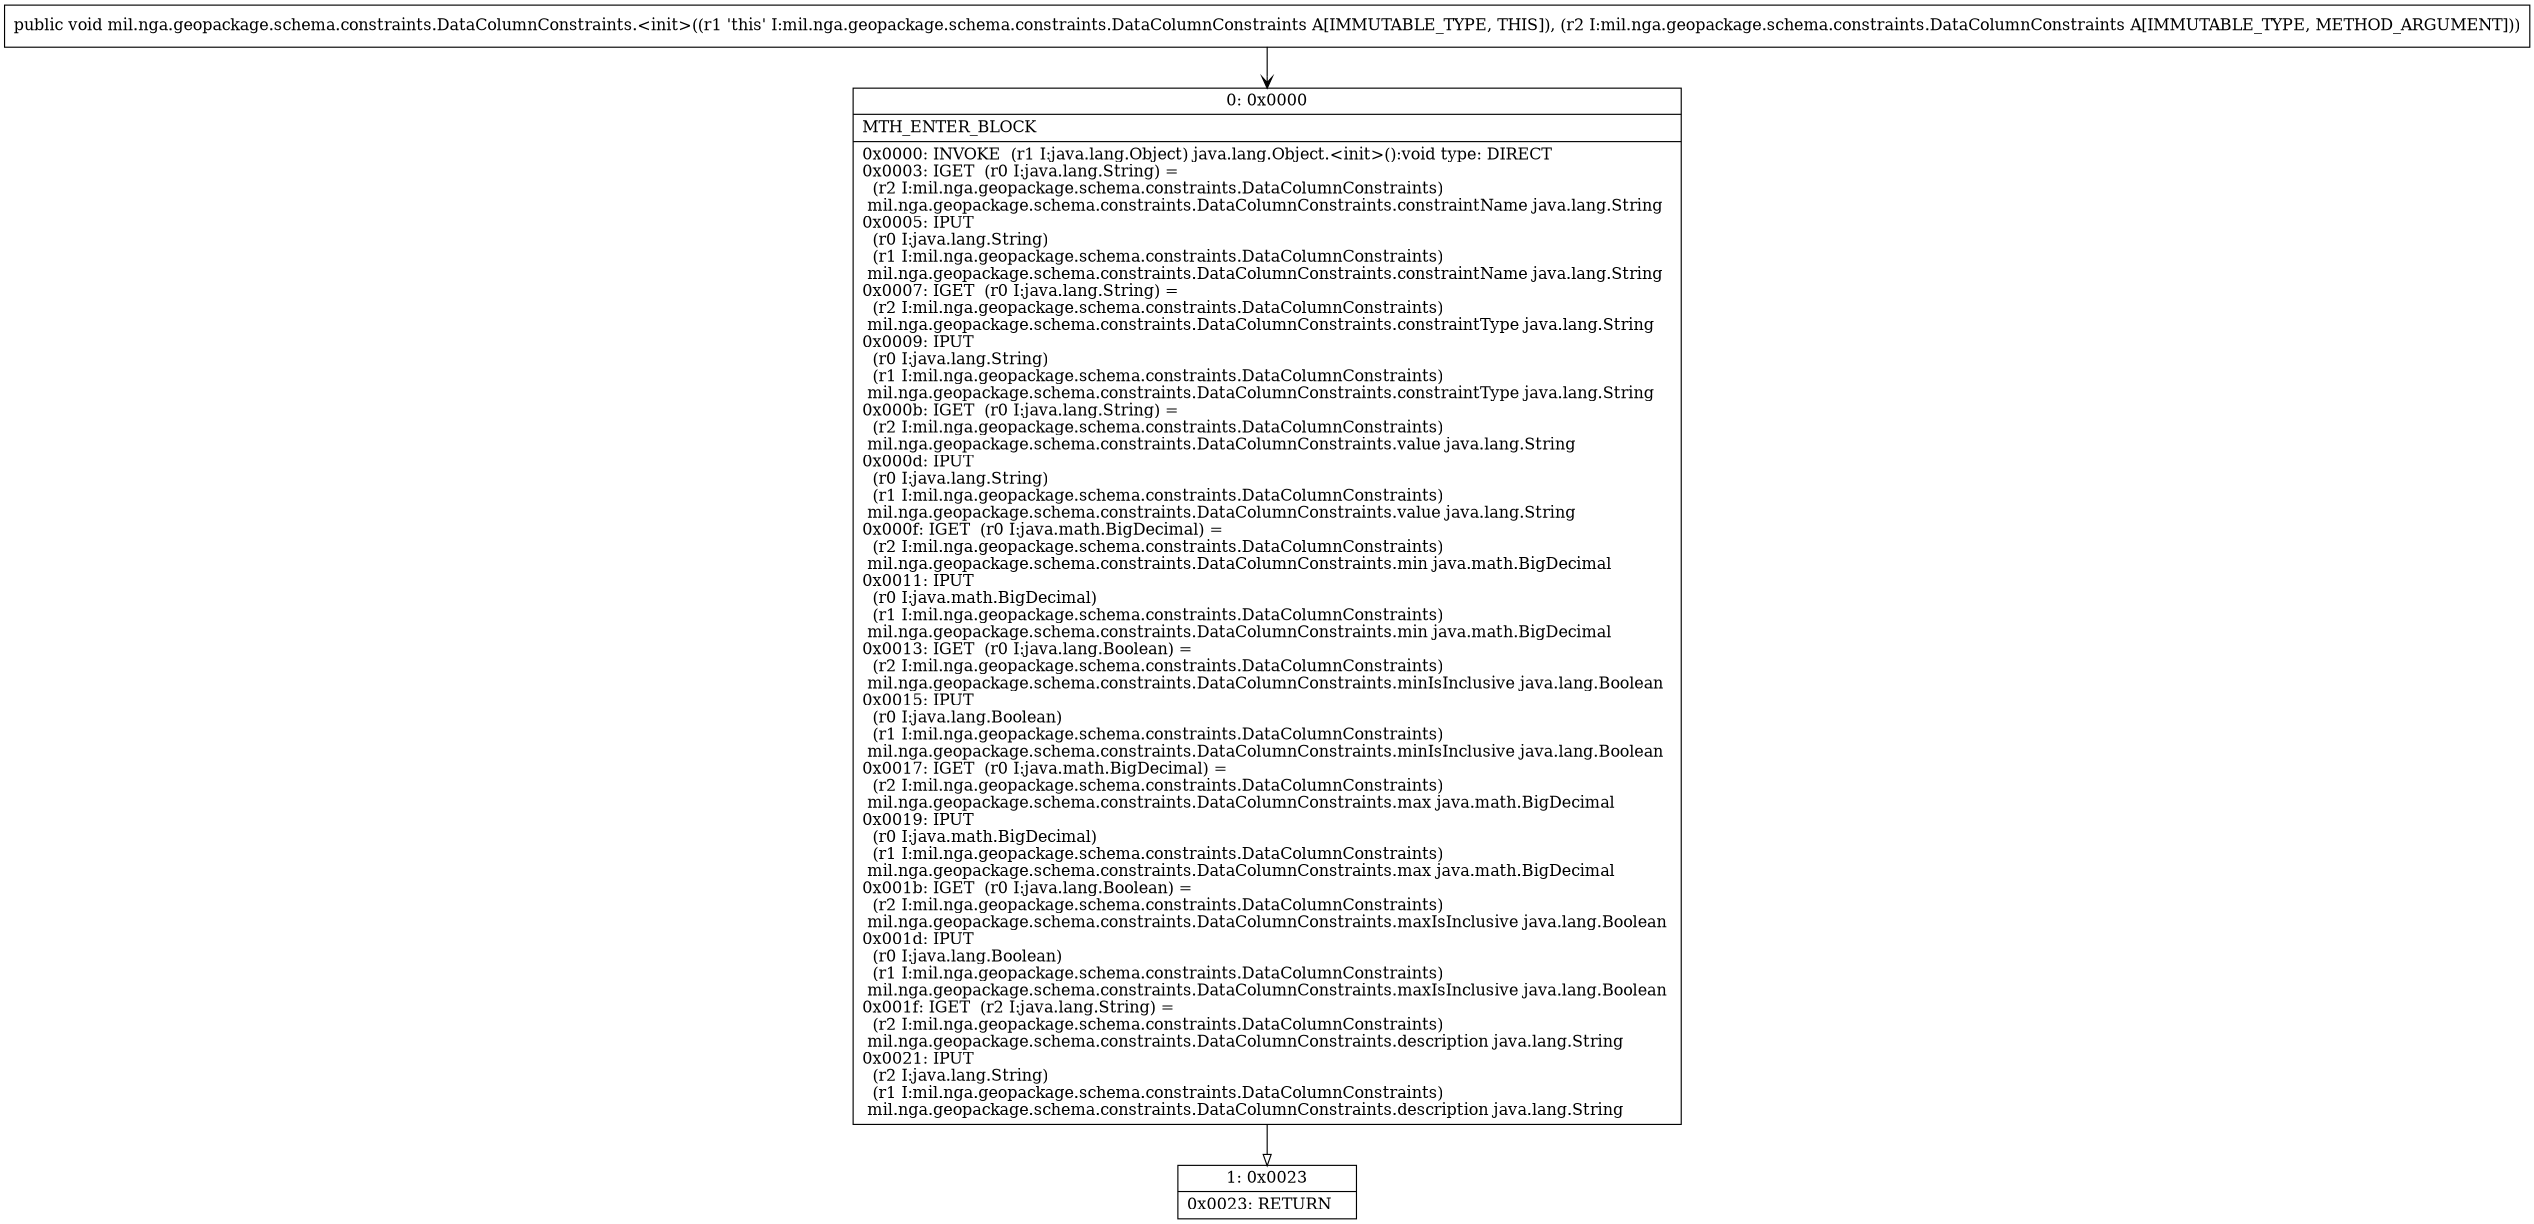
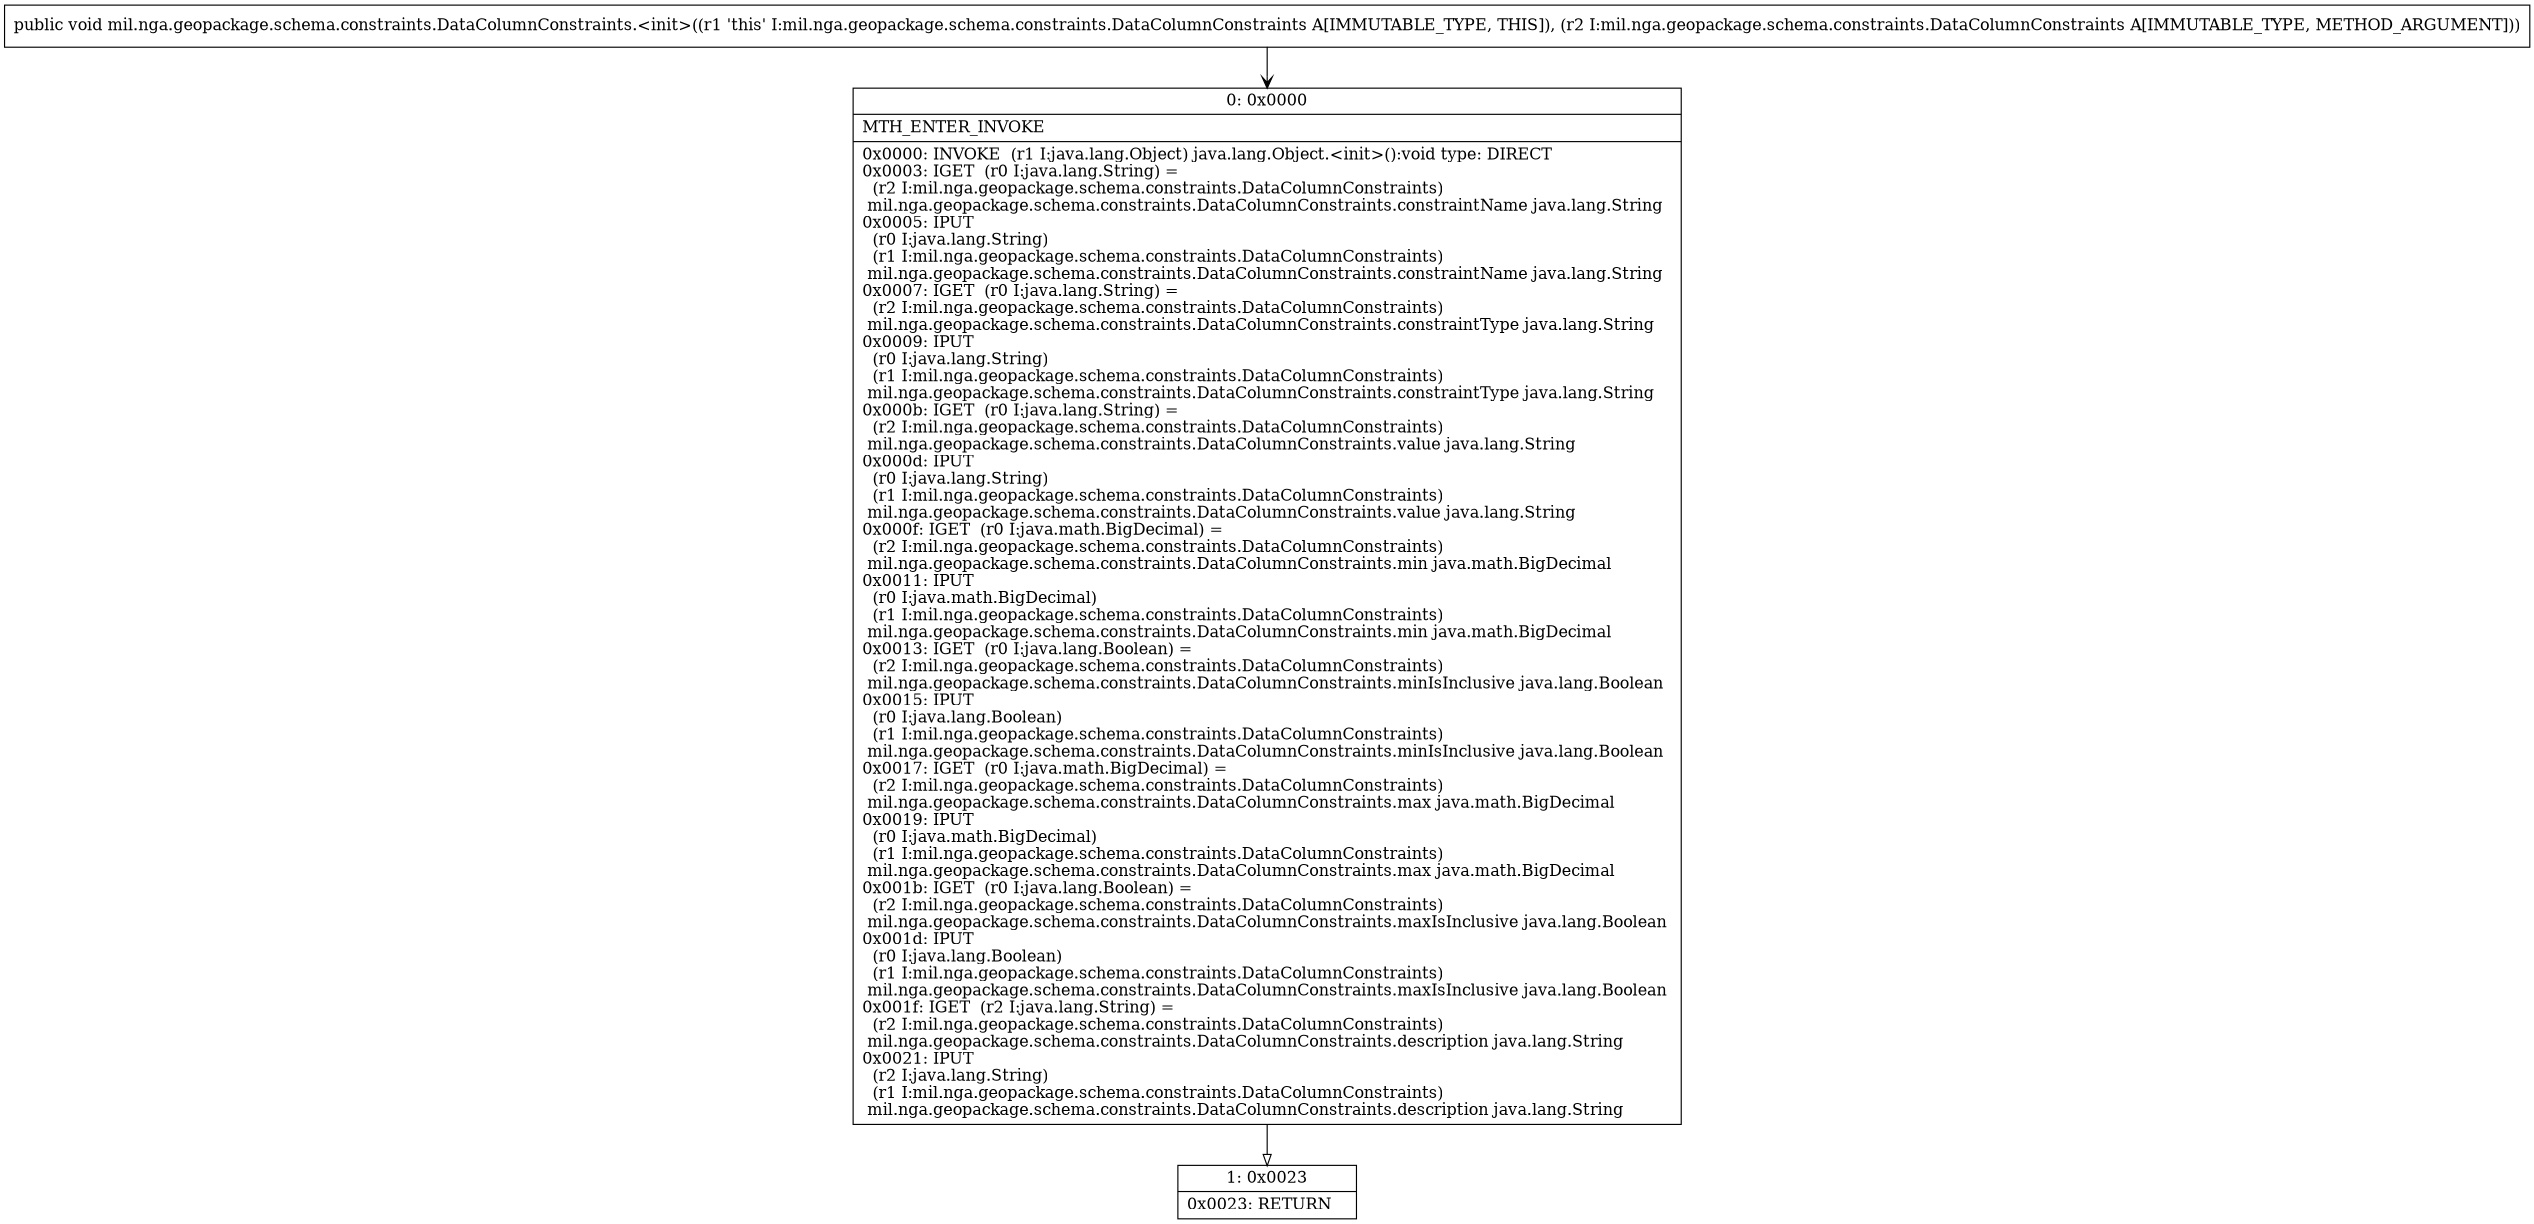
node "0: 0x0000": text "MTH_ENTER_BLOCK" -> "MTH_ENTER_INVOKE"
